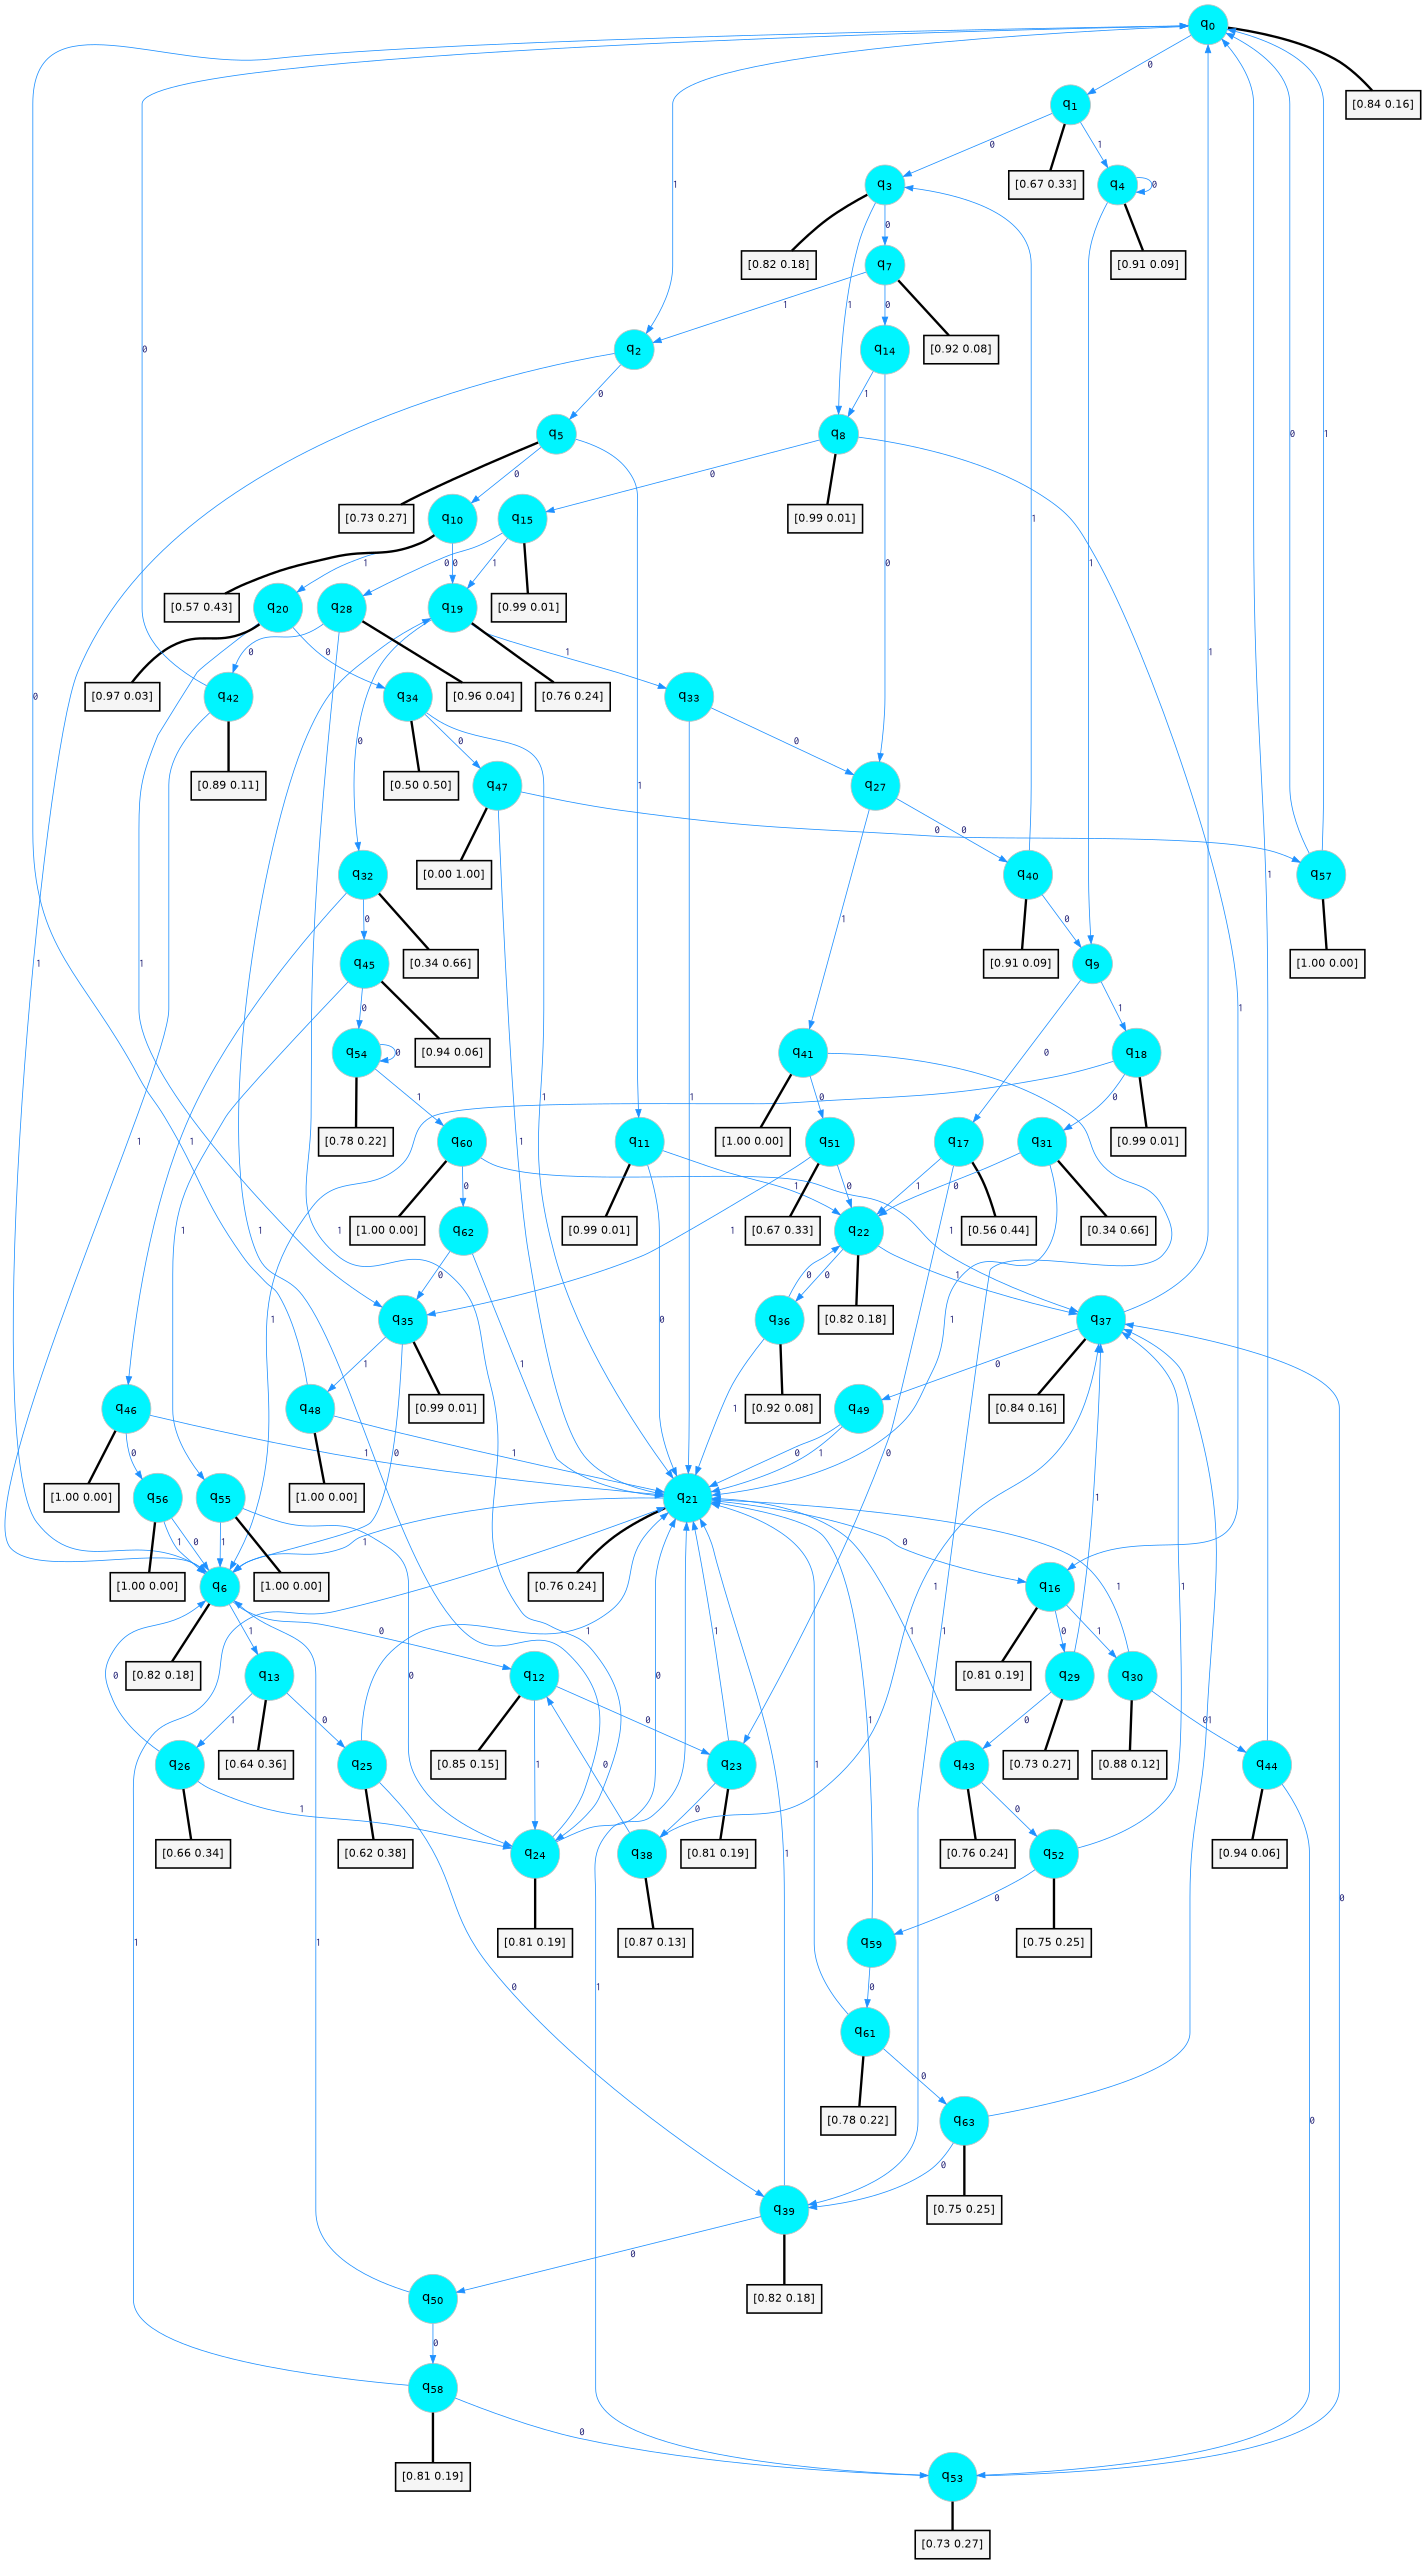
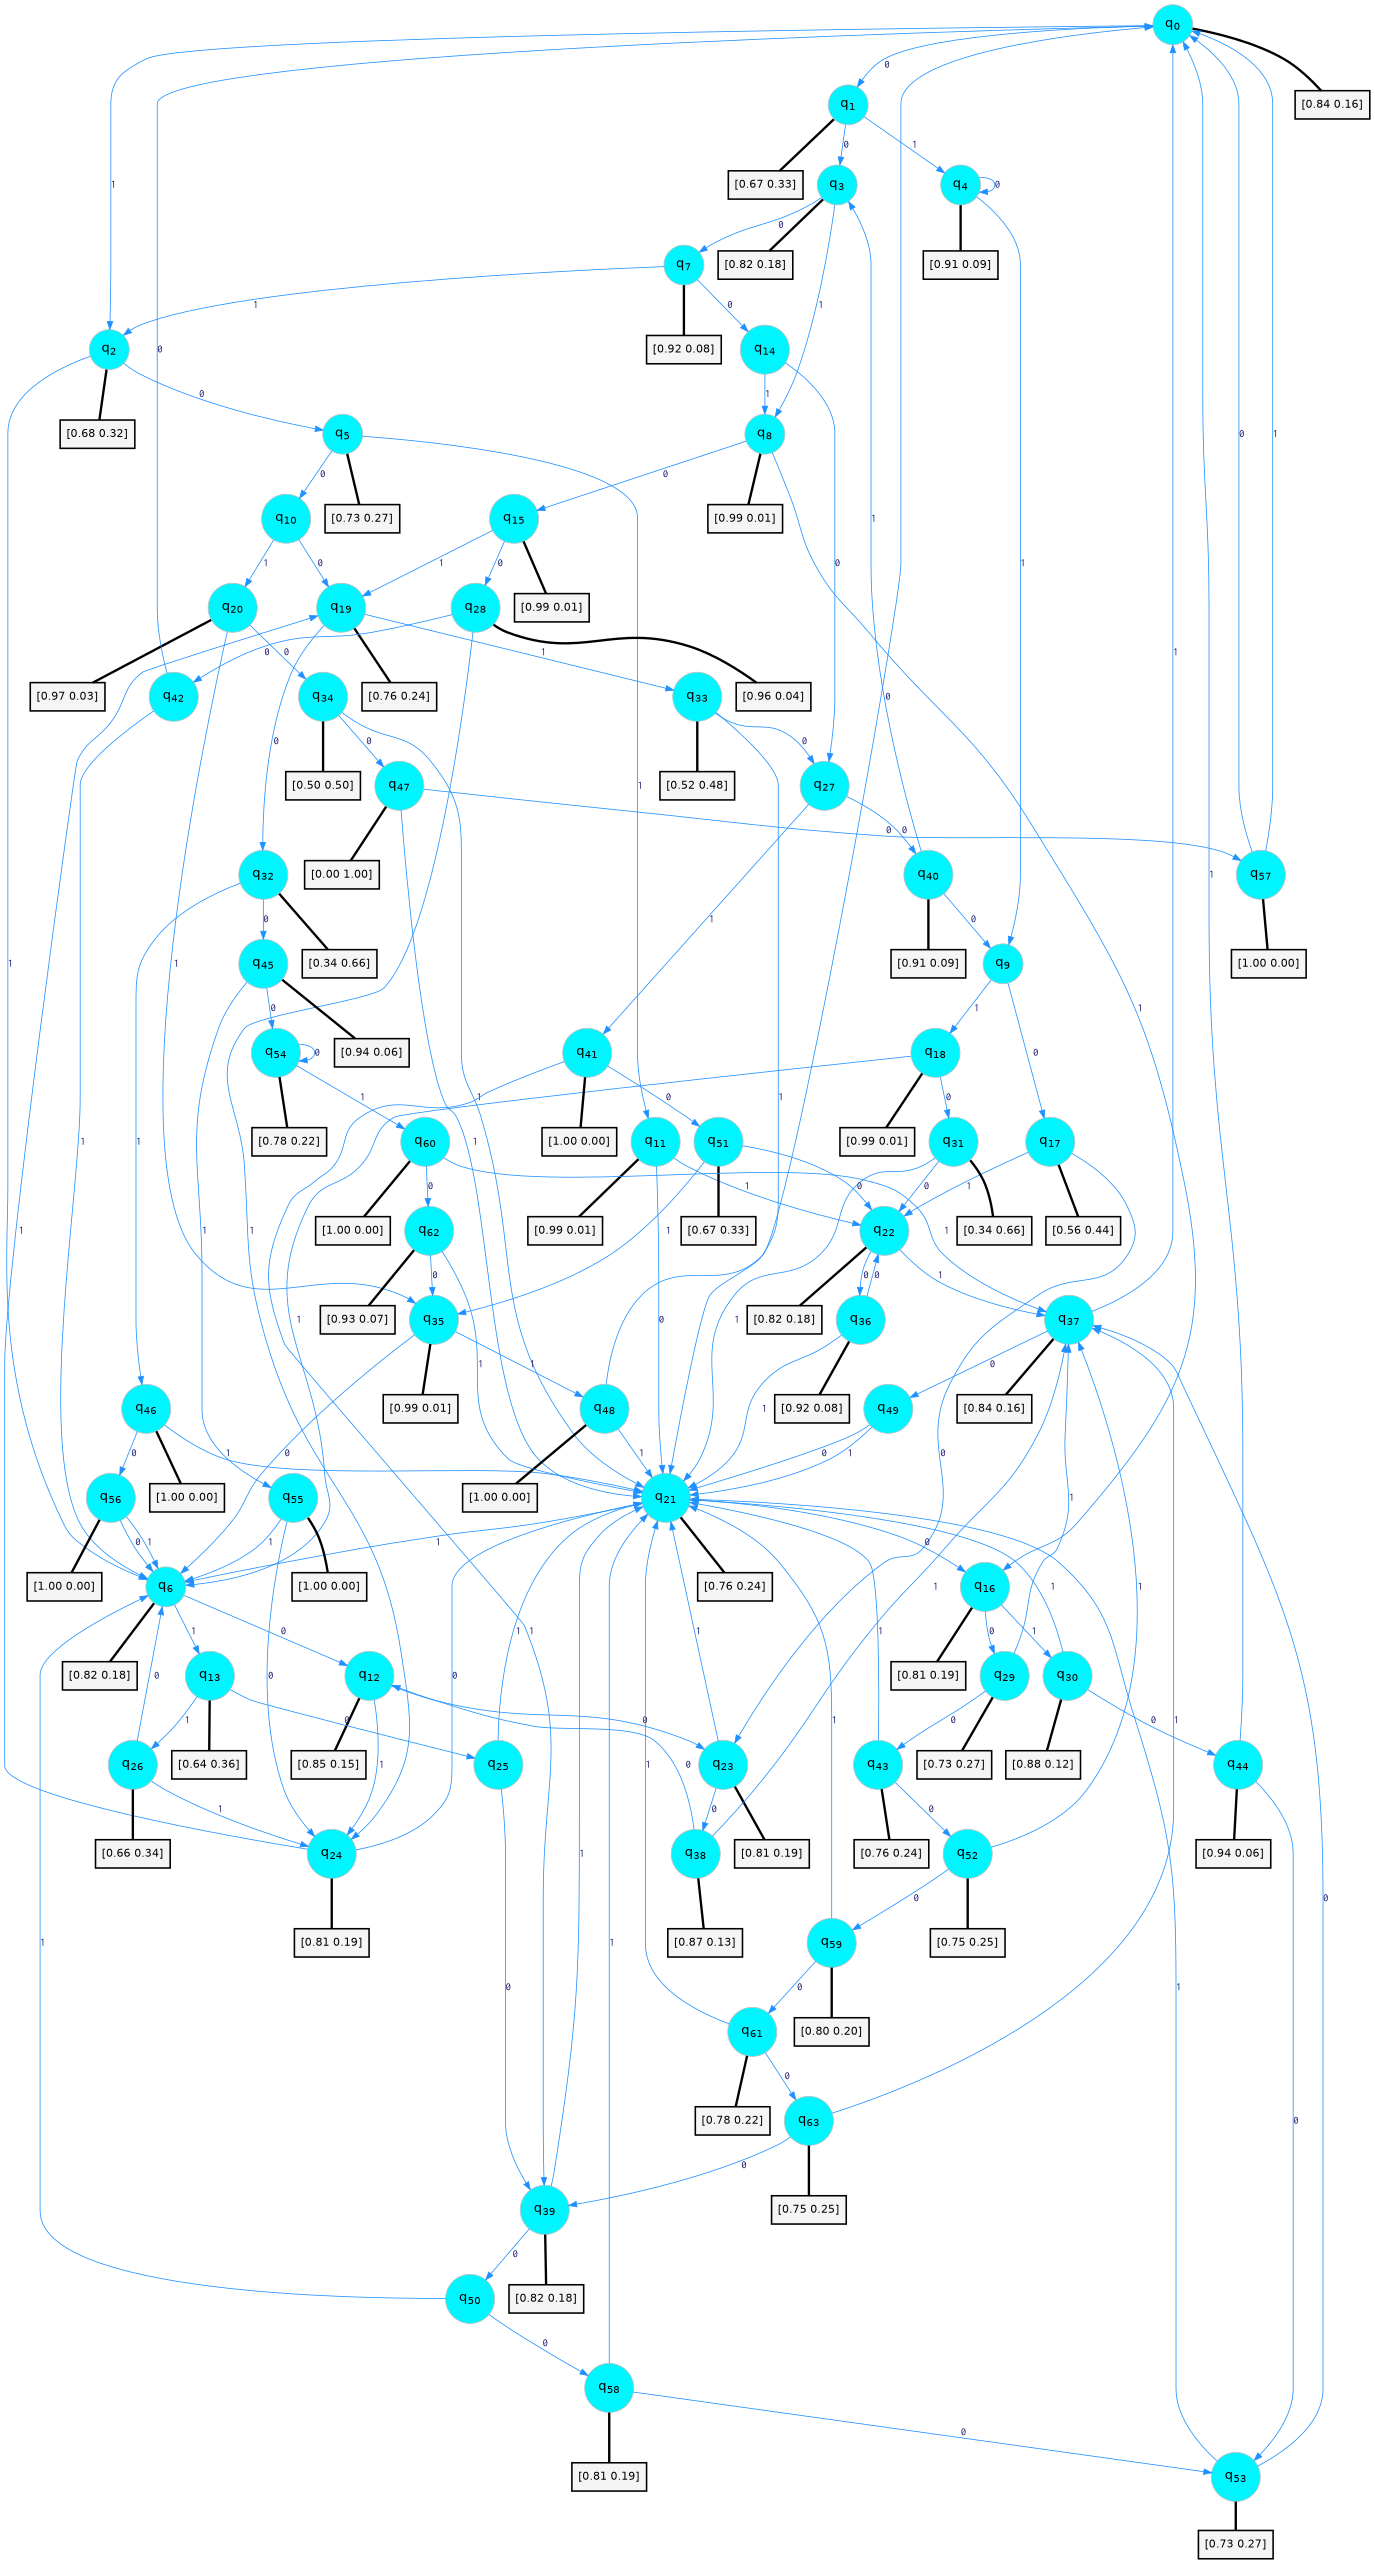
node "[0.68 0.32]": added
node "[0.57 0.43]": removed
node "[0.89 0.11]": removed
node "[0.52 0.48]": added
node "[0.93 0.07]": added
node "[0.62 0.38]": removed
node "[0.80 0.20]": added
